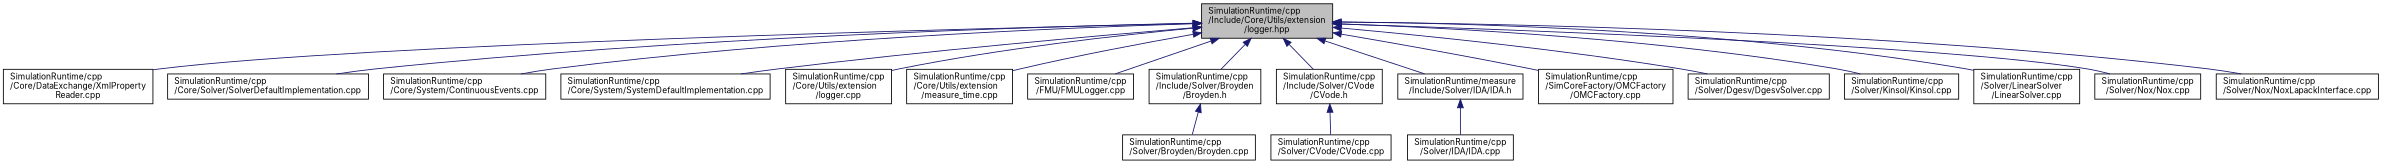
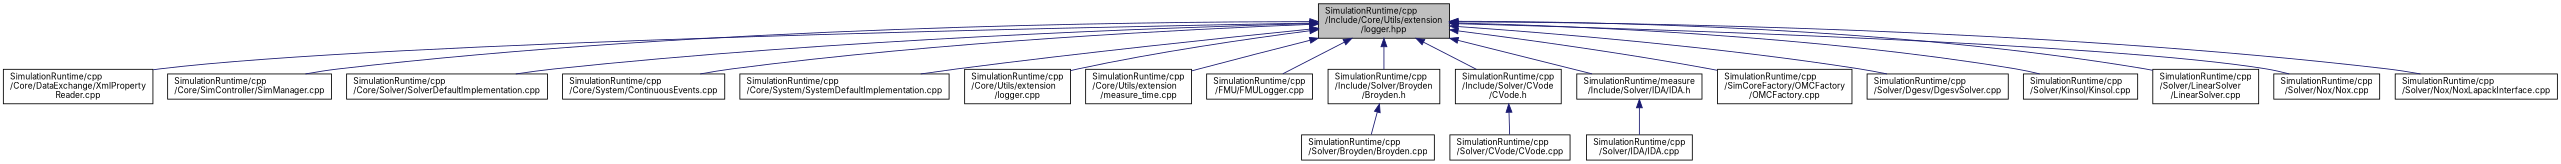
node "SimulationRuntime/cpp /Core/SimController/SimManager.cpp": added
